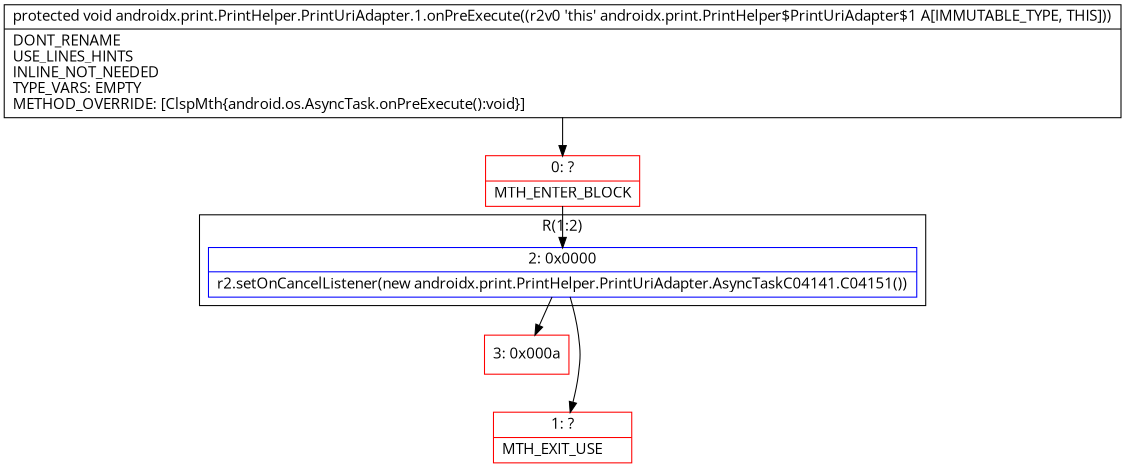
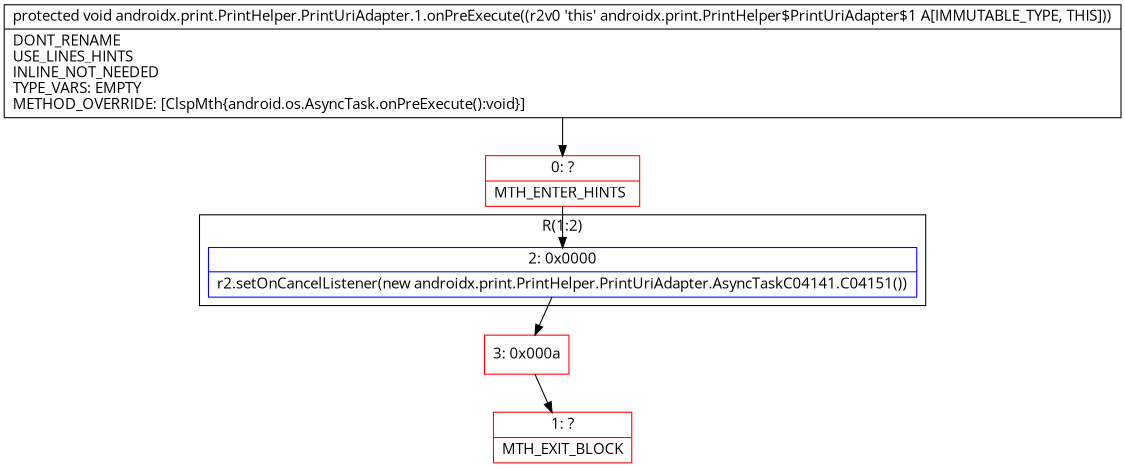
node "0: ?": text "MTH_ENTER_BLOCK" -> "MTH_ENTER_HINTS"
edge "2: 0x0000" -> "1: ?": now "3: 0x000a" -> "1: ?"
node "1: ?": text "MTH_EXIT_USE" -> "MTH_EXIT_BLOCK"
